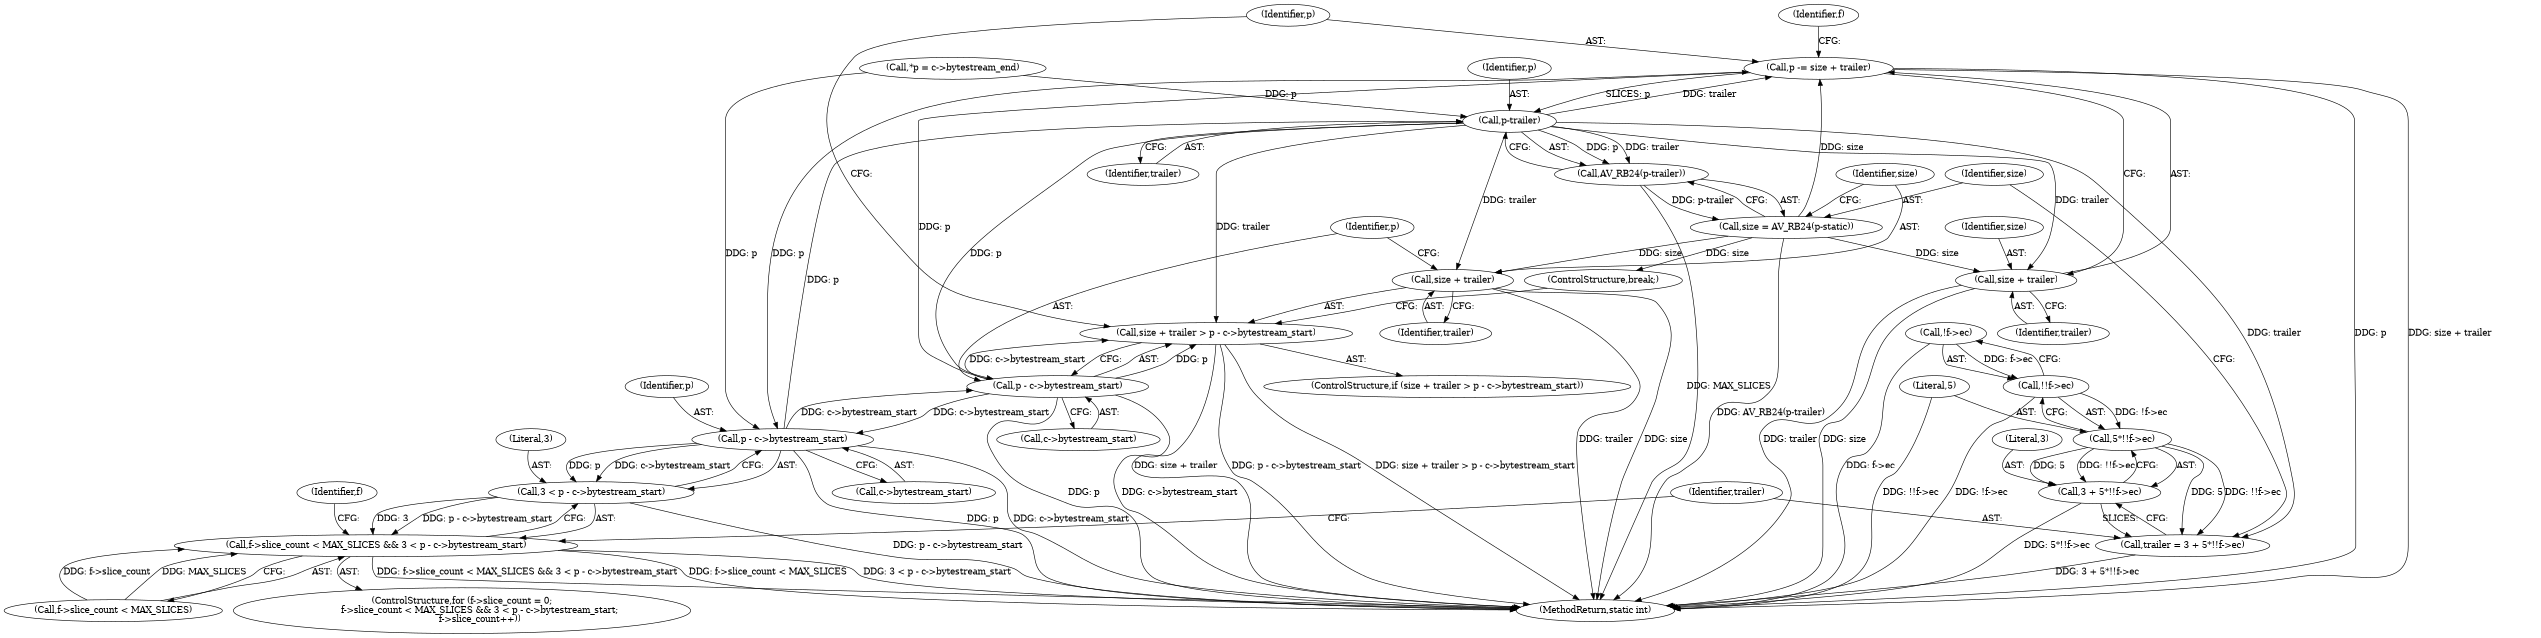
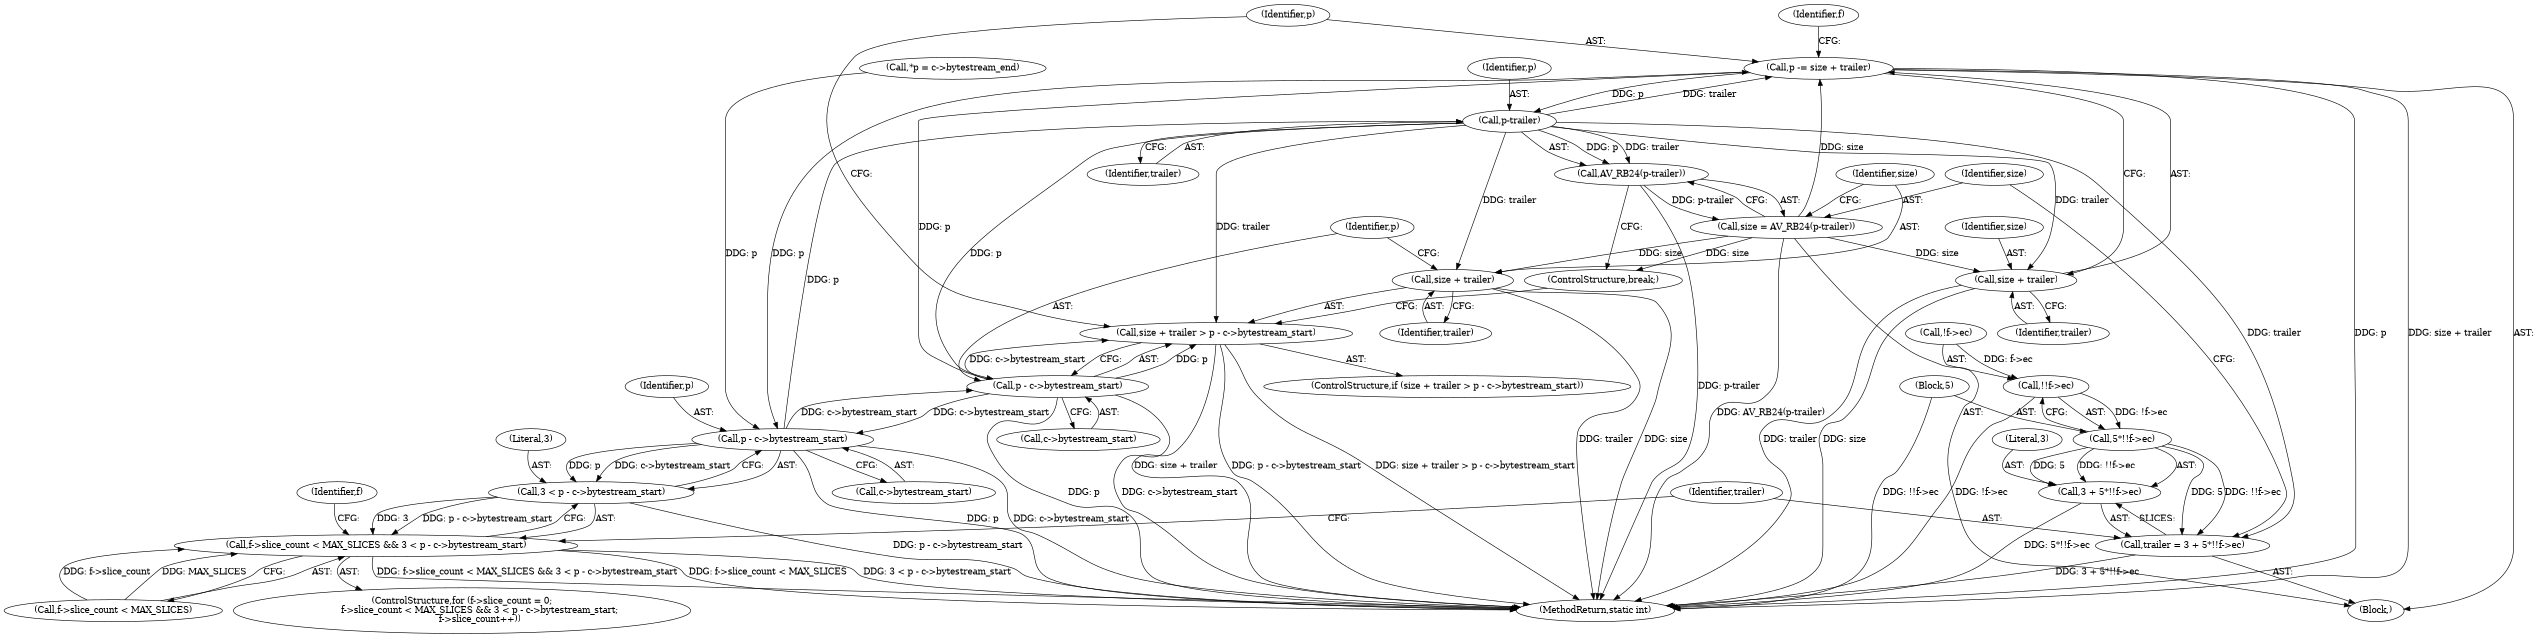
edge "(Call,*p = c->bytestream_end)" -> "(Call,p-trailer)": removed, label "DDG: p"
edge "(Call,p -= size + trailer)" -> "(Call,p-trailer)": label "SLICES: p" -> "DDG: p"
edge "(Call,AV_RB24(p-trailer))" -> "(Call,p-trailer)": now "(Call,AV_RB24(p-trailer))" -> "(ControlStructure,break;)"
node "(Call,size = AV_RB24(p-static))": label "(Call,size = AV_RB24(p-static))" -> "(Call,size = AV_RB24(p-trailer))"
edge "(Call,!!f->ec)" -> "(Call,!f->ec)": removed, label "CFG:"
edge "(Call,AV_RB24(p-trailer))" -> "(MethodReturn,static int)": label "DDG: MAX_SLICES" -> "DDG: p-trailer"
node "(Literal,5)": label "(Literal,5)" -> "(Block,5)"
edge "(Call,3 + 5*!!f->ec)" -> "(Call,5*!!f->ec)": removed, label "CFG:"
edge "(Call,3 + 5*!!f->ec)" -> "(Call,trailer = 3 + 5*!!f->ec)": label "SLICES: " -> "AST: "
edge "(Call,trailer = 3 + 5*!!f->ec)" -> "(Call,3 + 5*!!f->ec)": label "CFG: " -> "SLICES: "
edge "(Call,!f->ec)" -> "(MethodReturn,static int)": removed, label "DDG: f->ec"
node "(Block,)": added
